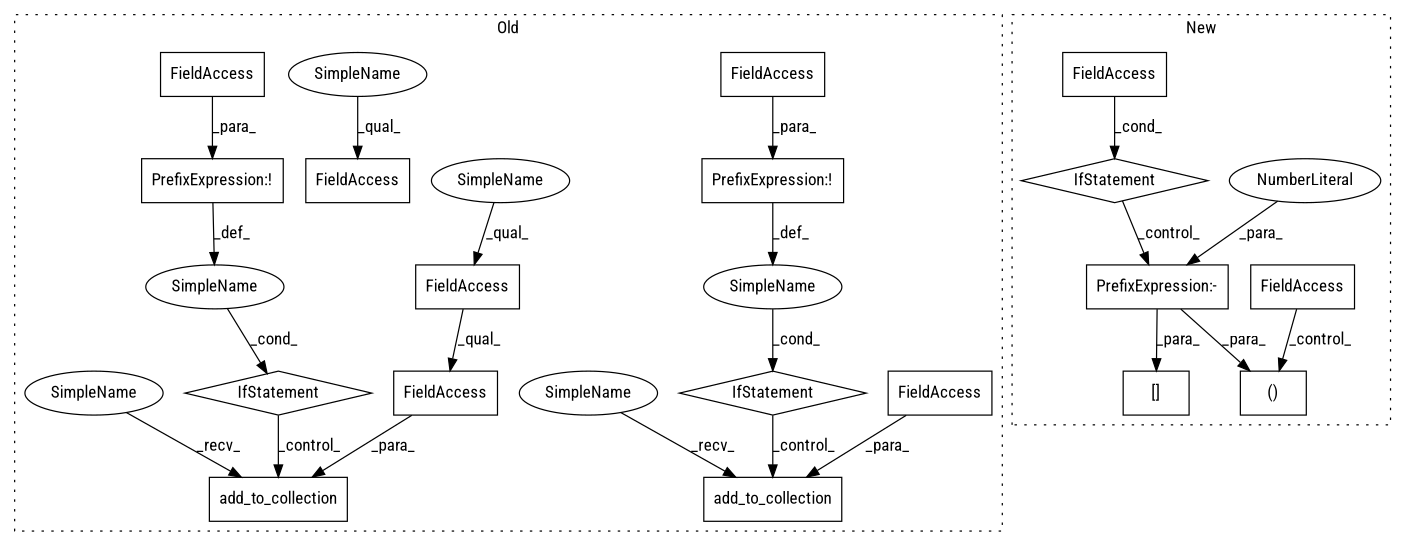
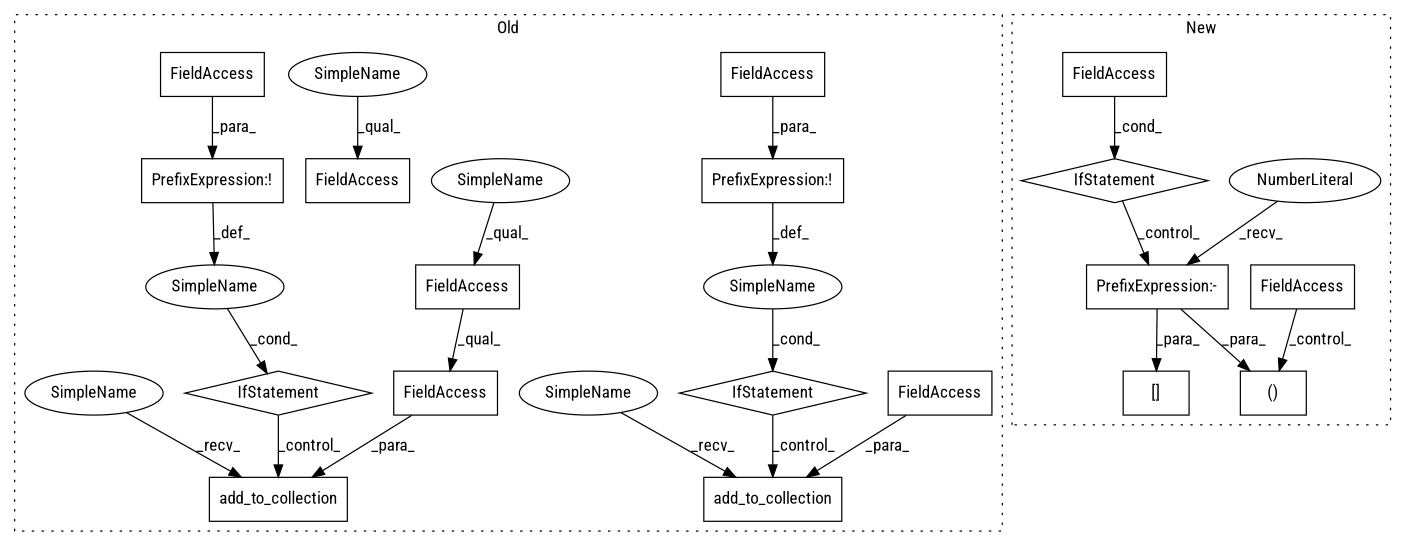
edge "NumberLiteral" -> "PrefixExpression:-": label "_para_" -> "_recv_"
